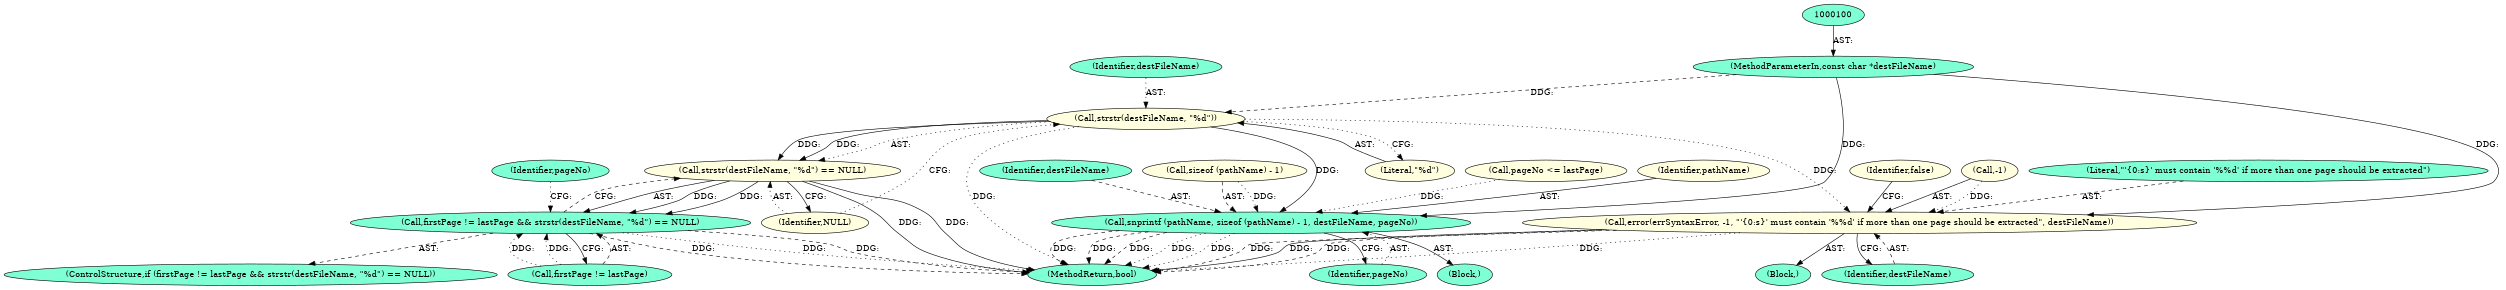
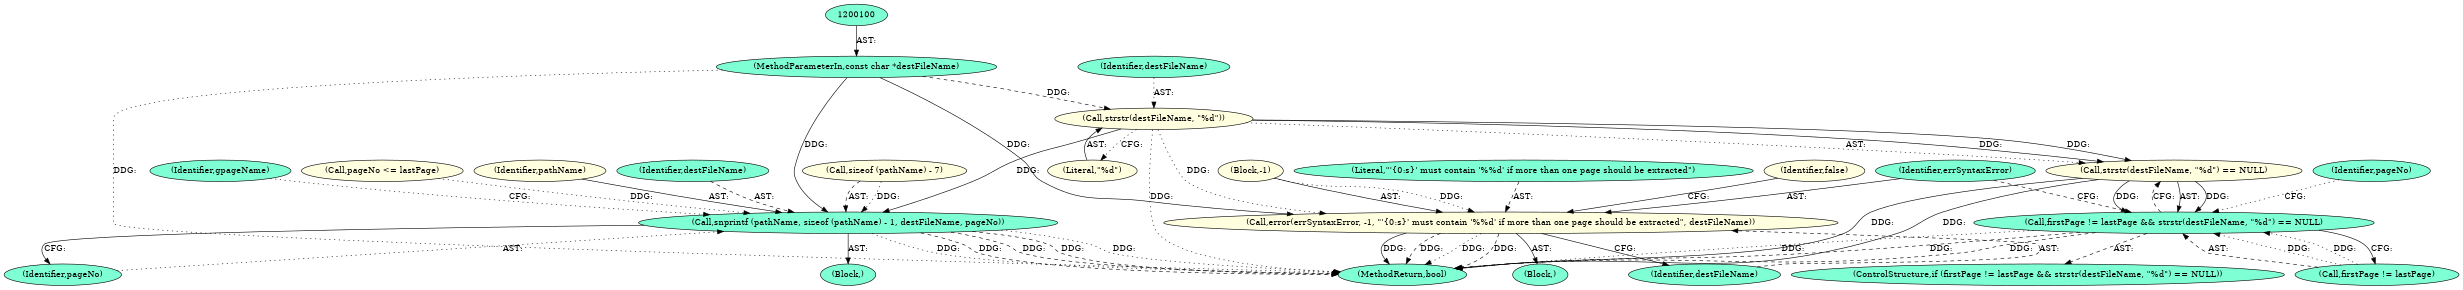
node "1000100": label "1000100" -> "1200100"
node "(Identifier,gpageName)": added
node "(Call,sizeof (pathName) - 1)": label "(Call,sizeof (pathName) - 1)" -> "(Call,sizeof (pathName) - 7)"
node "(Identifier,errSyntaxError)": added
node "(Call,-1)": label "(Call,-1)" -> "(Block,-1)"
node "(Identifier,NULL)": removed
edge "(MethodParameterIn,const char *destFileName)" -> "(MethodReturn,bool)": added, label "DDG:"
